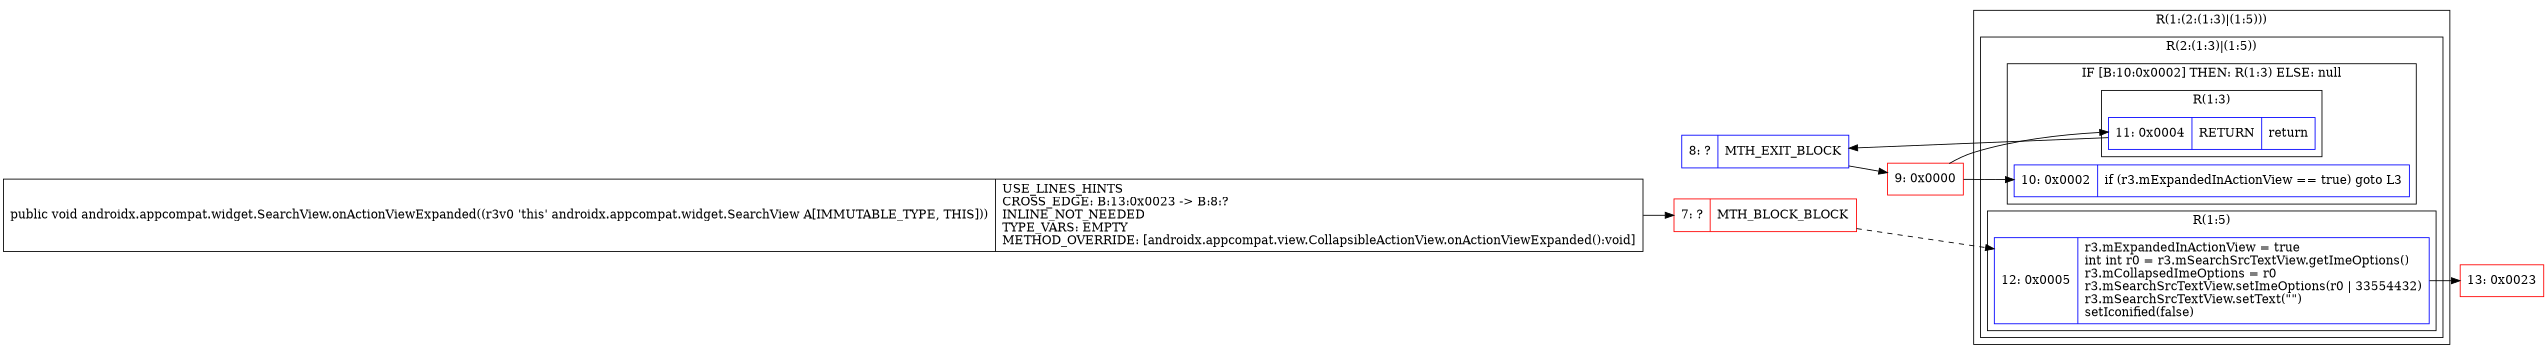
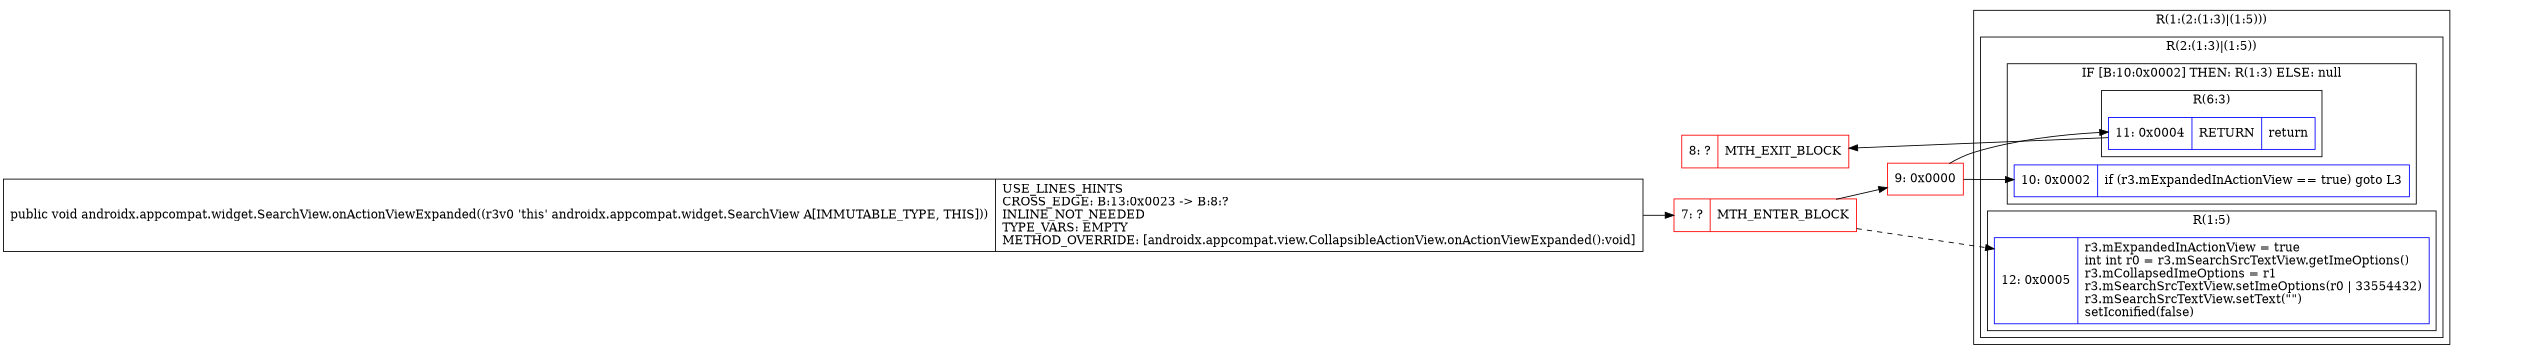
cluster "R(1:3)": label "R(1:3)" -> "R(6:3)"
node "8: ?": color blue -> red
edge "8: ?" -> "9: 0x0000": now "7: ?" -> "9: 0x0000"
node "7: ?": text "MTH_BLOCK_BLOCK" -> "MTH_ENTER_BLOCK"
node "12: 0x0005": text "r3.mCollapsedImeOptions = r0" -> "r3.mCollapsedImeOptions = r1"
node "13: 0x0023": removed
